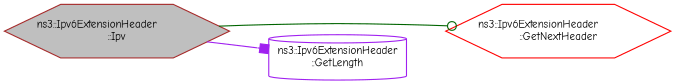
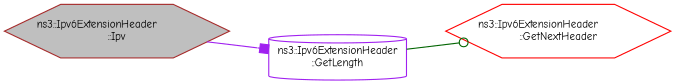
edge "ns3::Ipv6ExtensionHeader ::Ipv" -> "ns3::Ipv6ExtensionHeader ::GetNextHeader": now "ns3::Ipv6ExtensionHeader ::GetLength" -> "ns3::Ipv6ExtensionHeader ::GetNextHeader"
